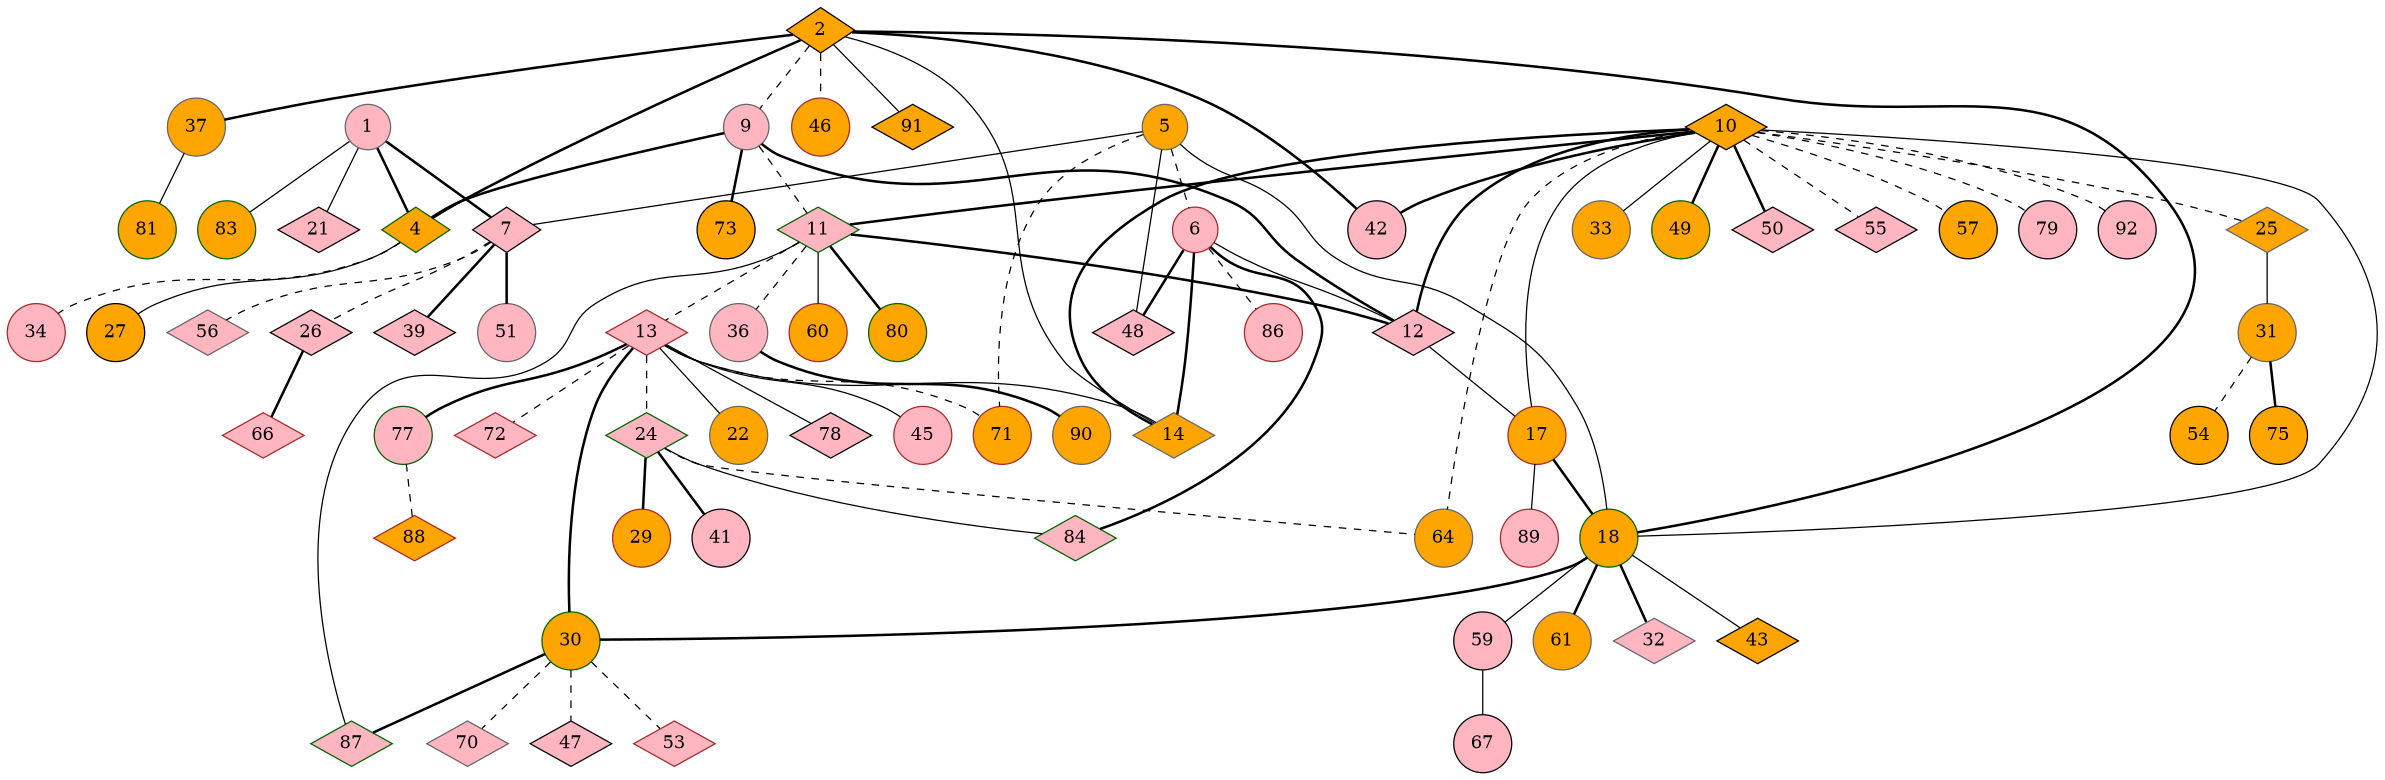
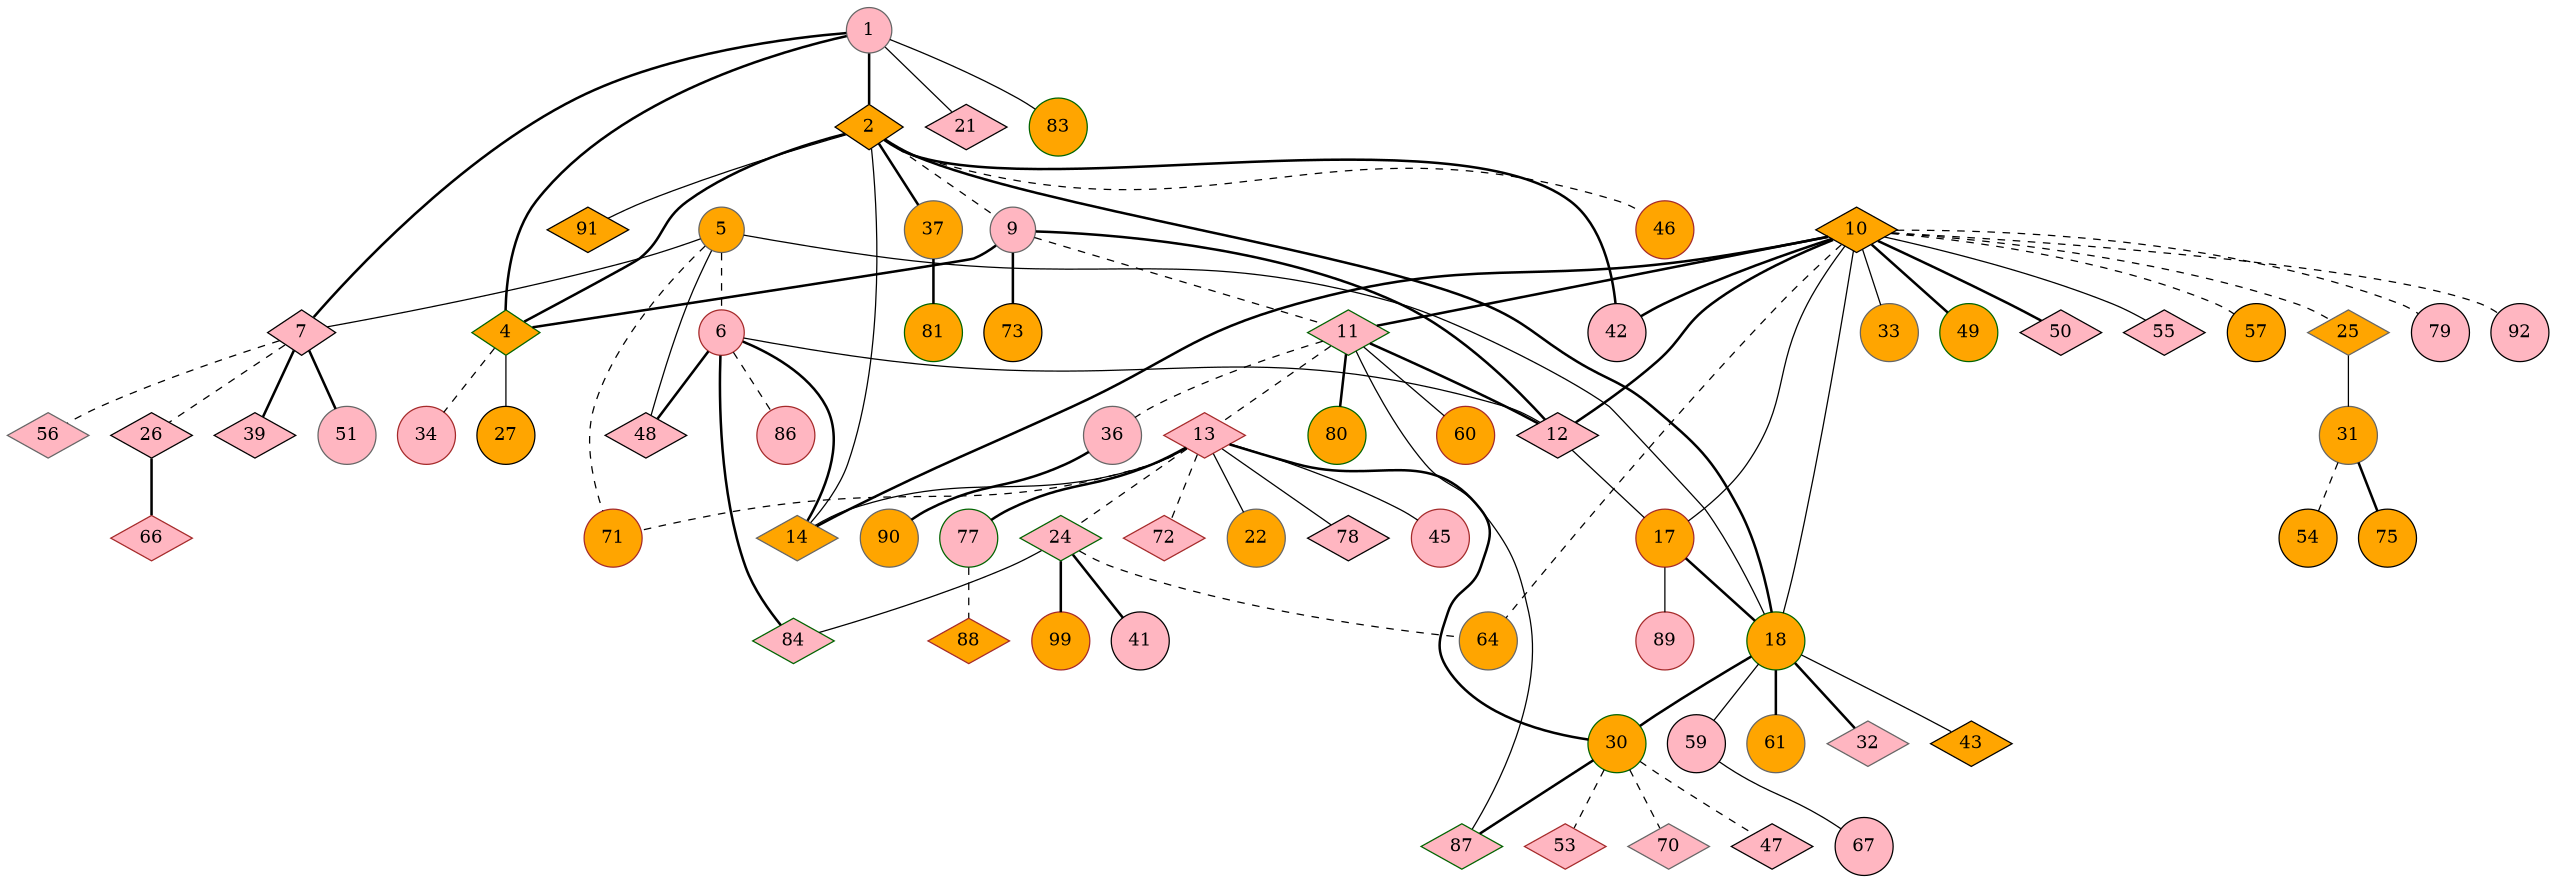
edge "1" -- "2": added
edge "37" -- "81": style solid -> bold
edge "10" -- "55": style dashed -> solid
node "29": label "29" -> "99"
